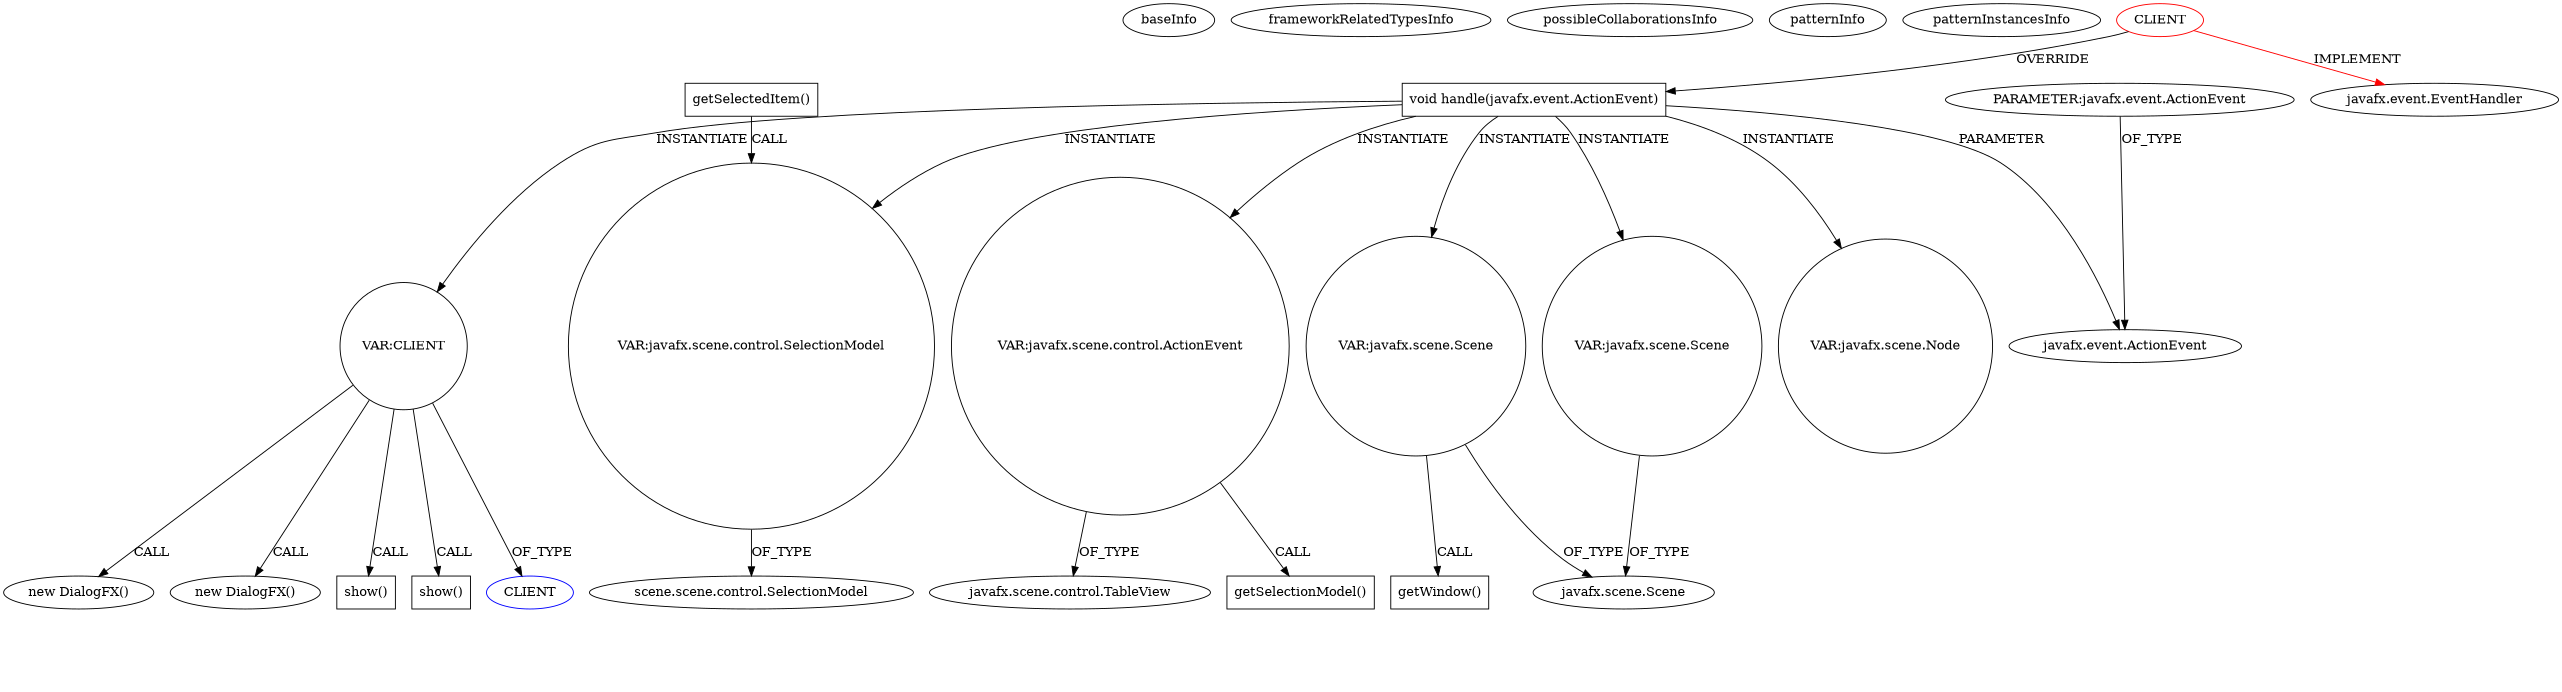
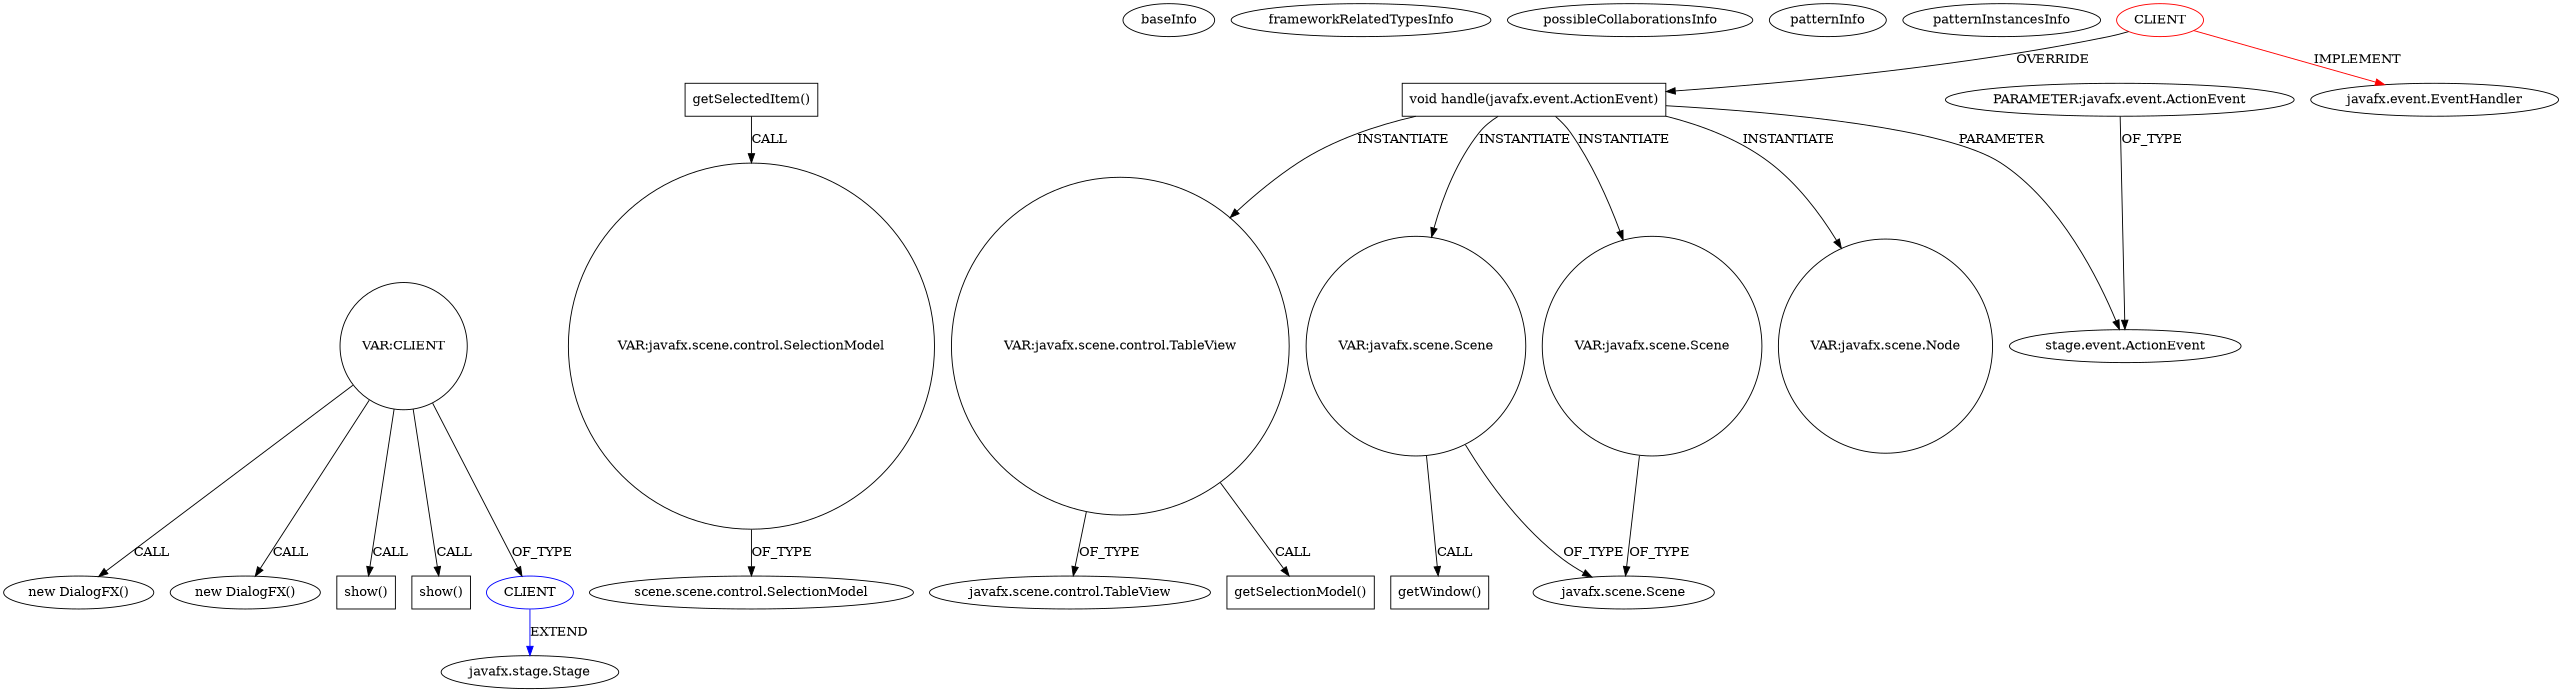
edge "void handle(javafx.event.ActionEvent)" -> "VAR:CLIENT": removed, label "INSTANTIATE"
edge "void handle(javafx.event.ActionEvent)" -> "VAR:javafx.scene.control.SelectionModel": removed, label "INSTANTIATE"
node "VAR:javafx.scene.control.ActionEvent": label "VAR:javafx.scene.control.ActionEvent" -> "VAR:javafx.scene.control.TableView"
node "javafx.event.ActionEvent": label "javafx.event.ActionEvent" -> "stage.event.ActionEvent"
node "javafx.stage.Stage": added
